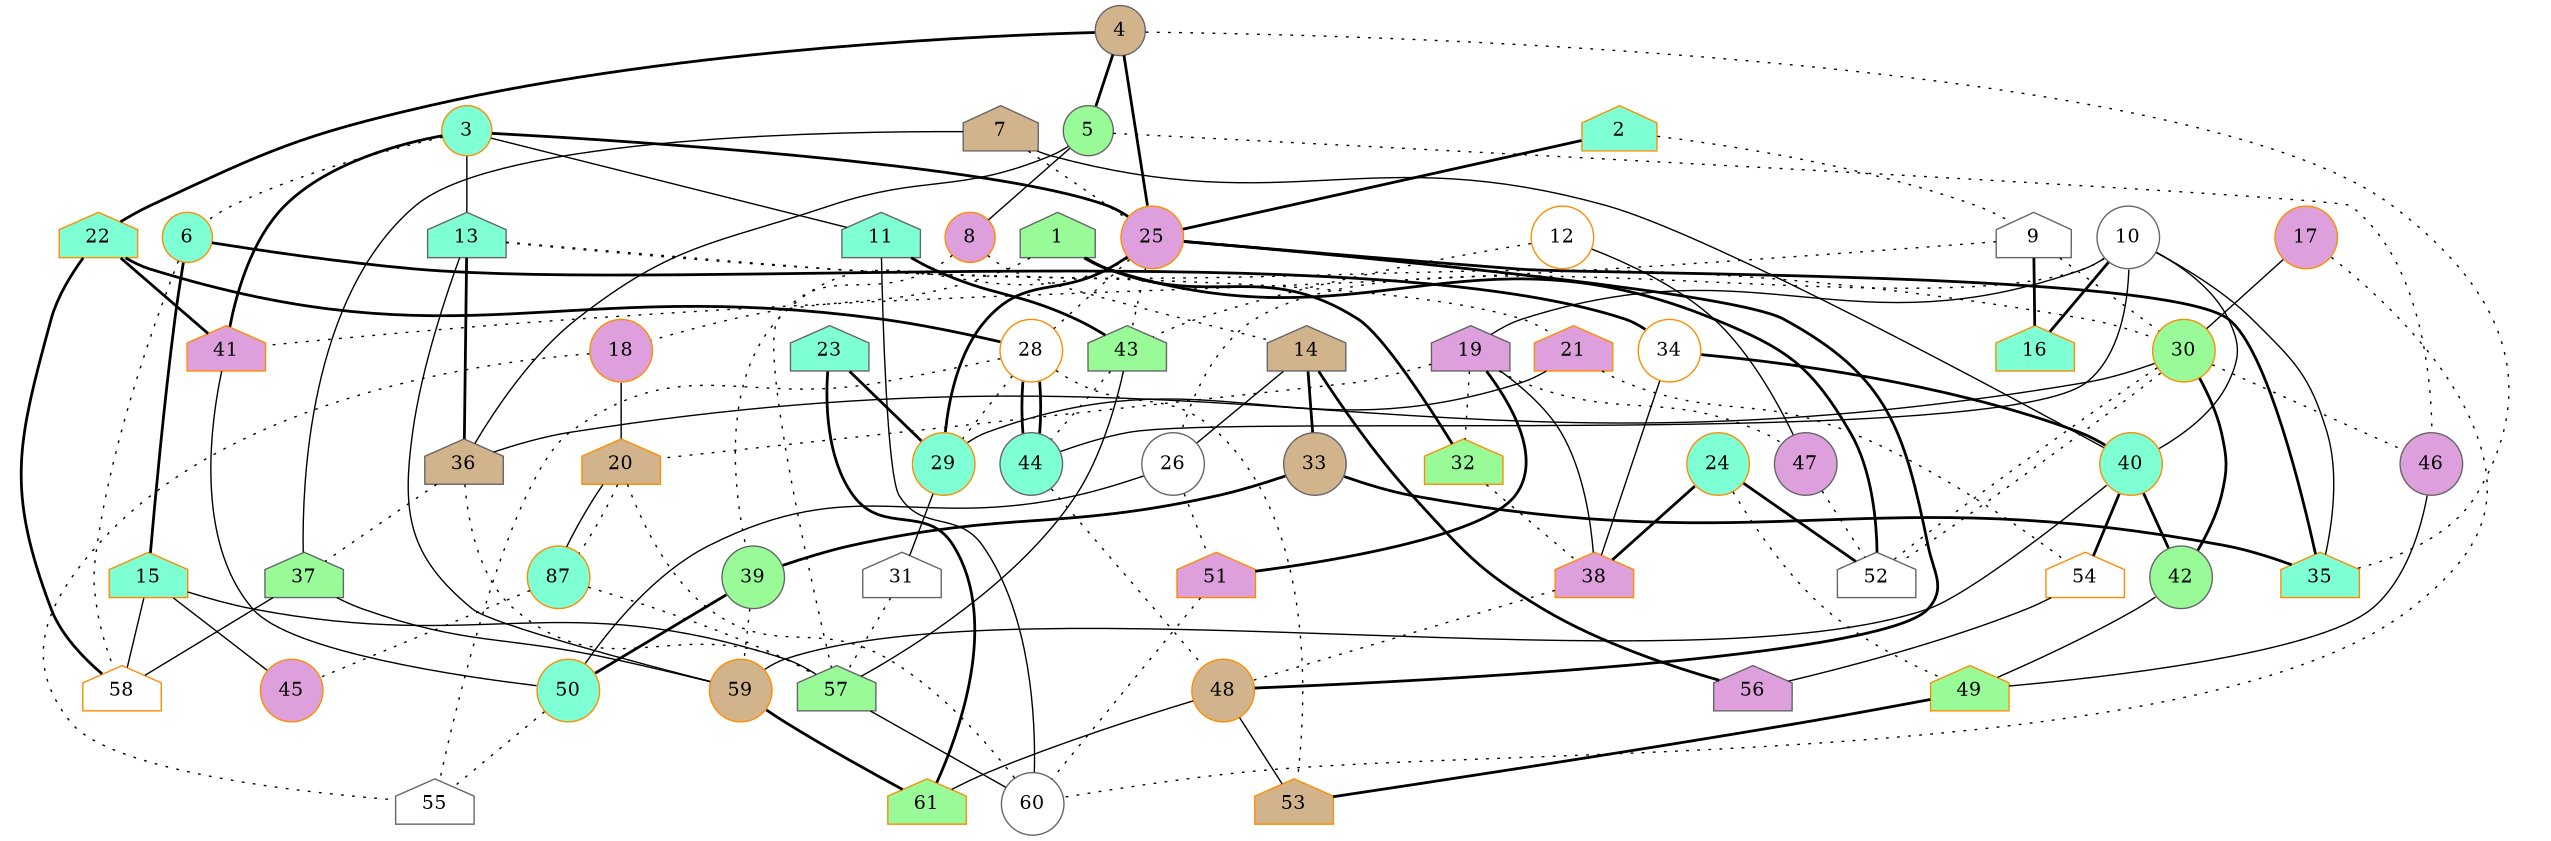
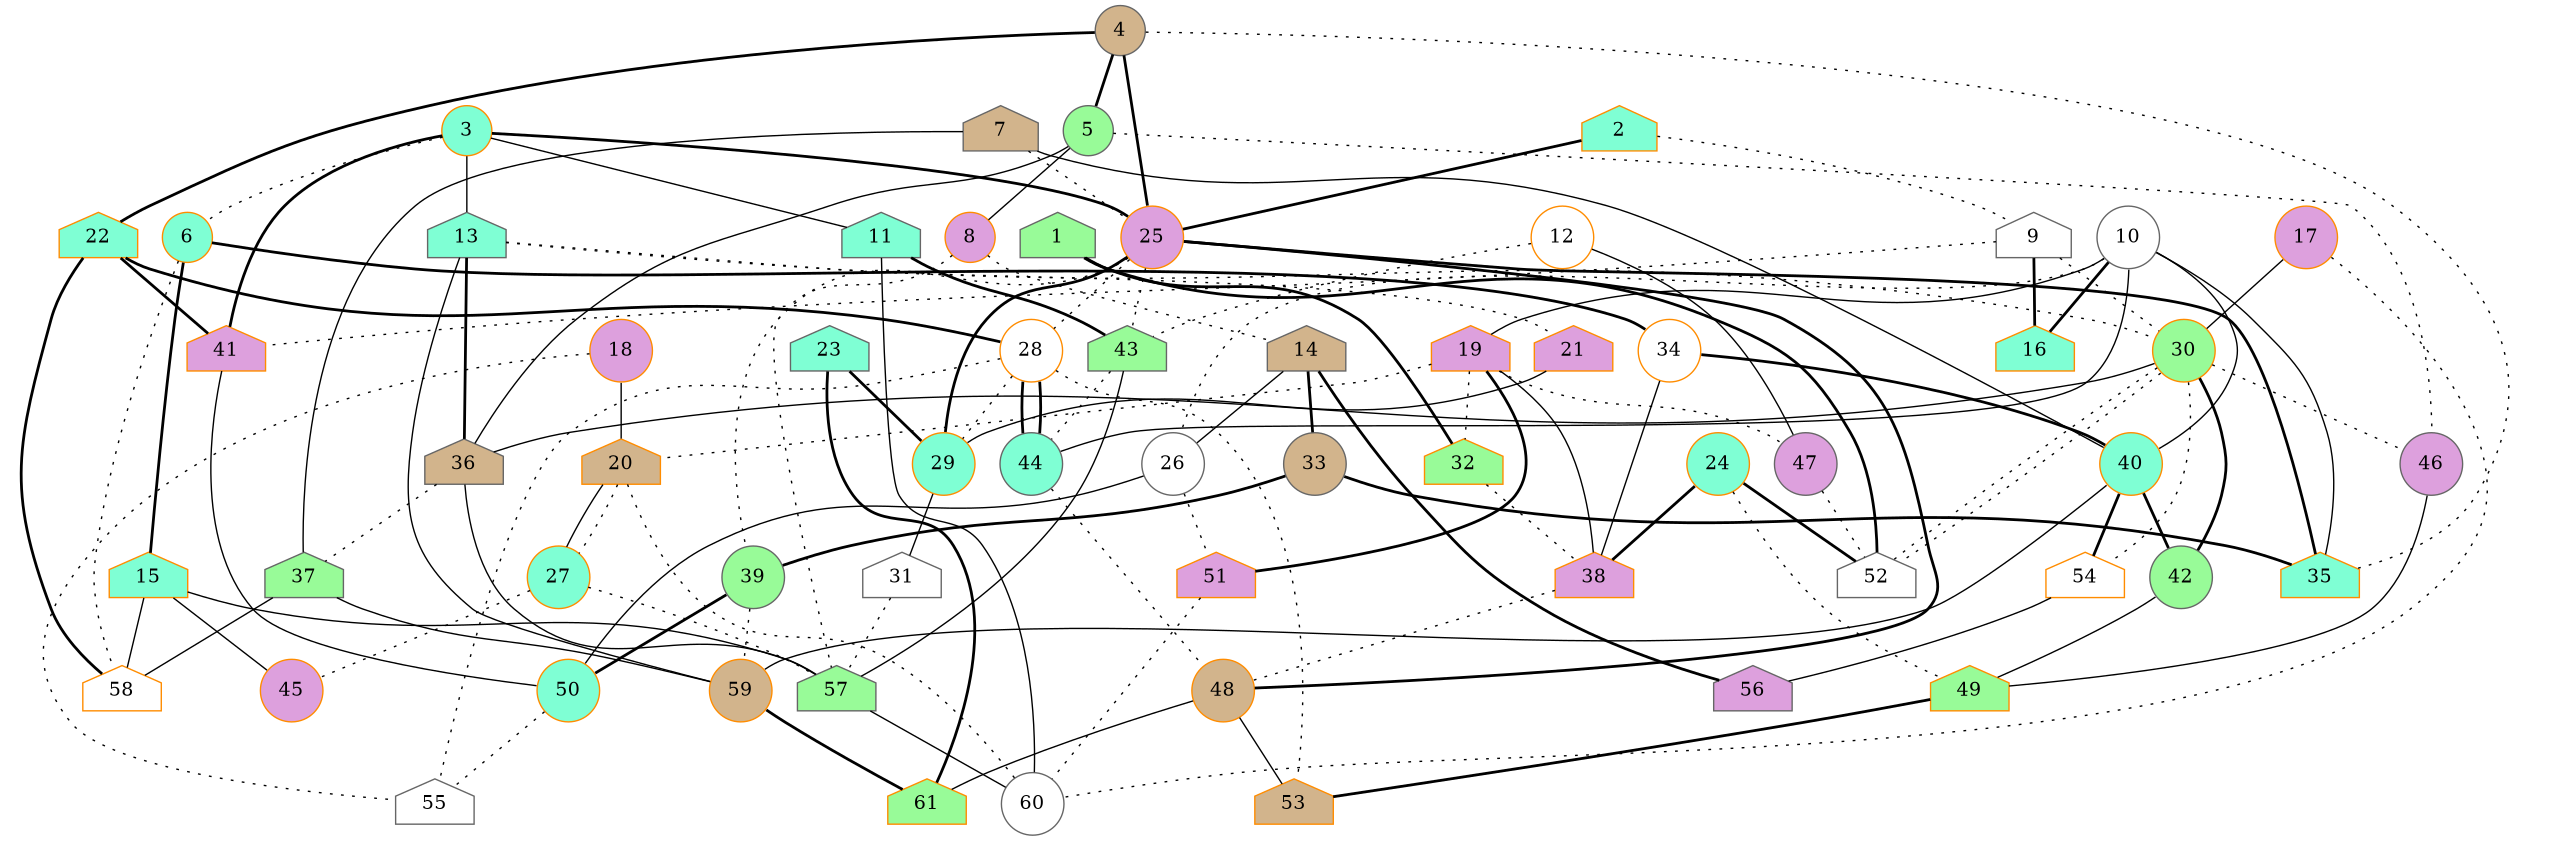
edge "1" -- "18": removed
node "19": color gray40 -> darkorange
edge "21" -- "54": now "30" -- "54"
node "87": label "87" -> "27"
edge "36" -- "57": style dotted -> solid
